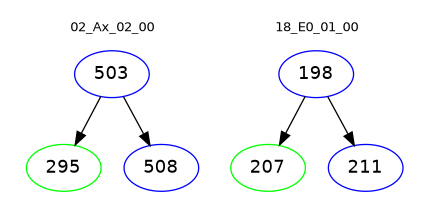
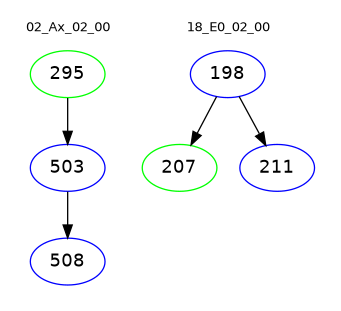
cluster "18_E0_01_00": label "18_E0_01_00" -> "18_E0_02_00"
edge "503" -> "295": reversed
